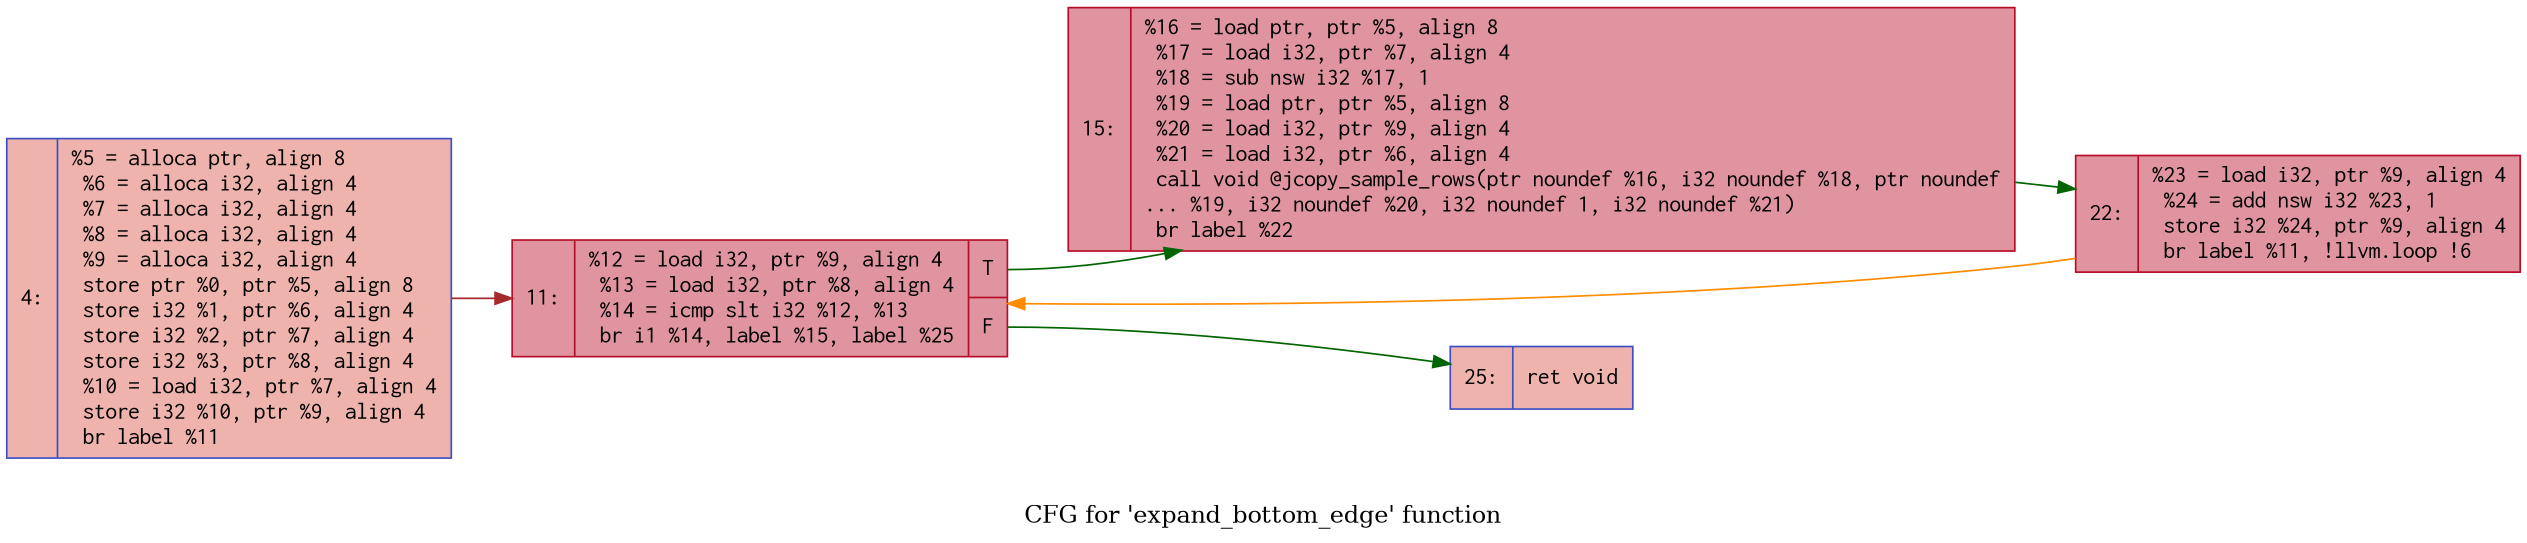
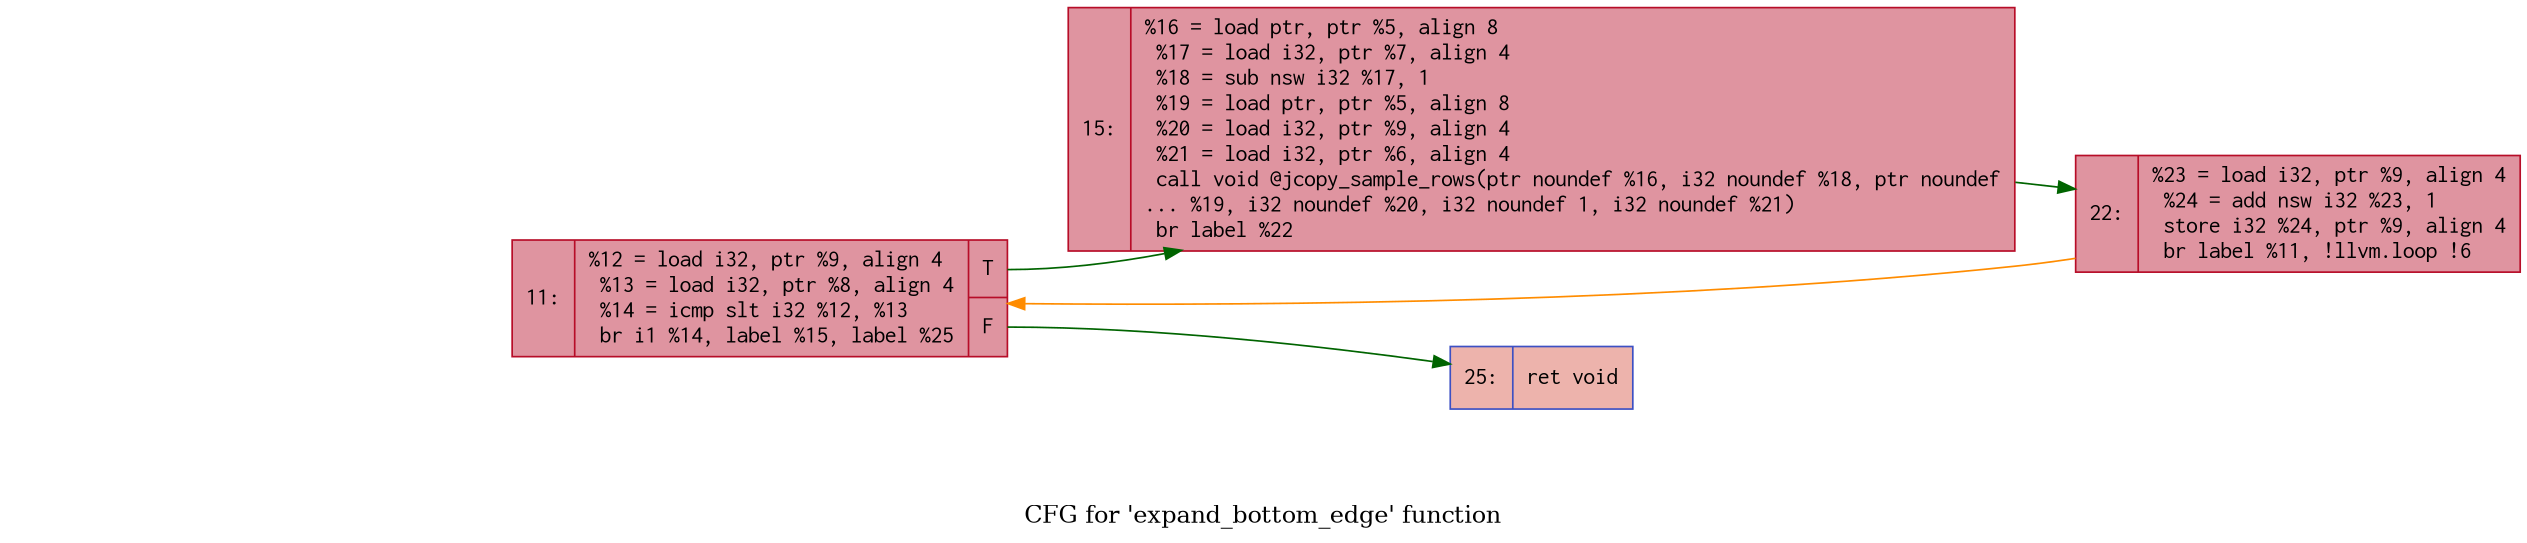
node "4:": removed
